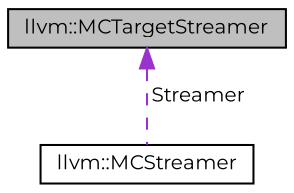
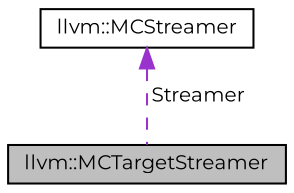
edge "llvm::MCStreamer" -> "llvm::MCTargetStreamer": reversed
